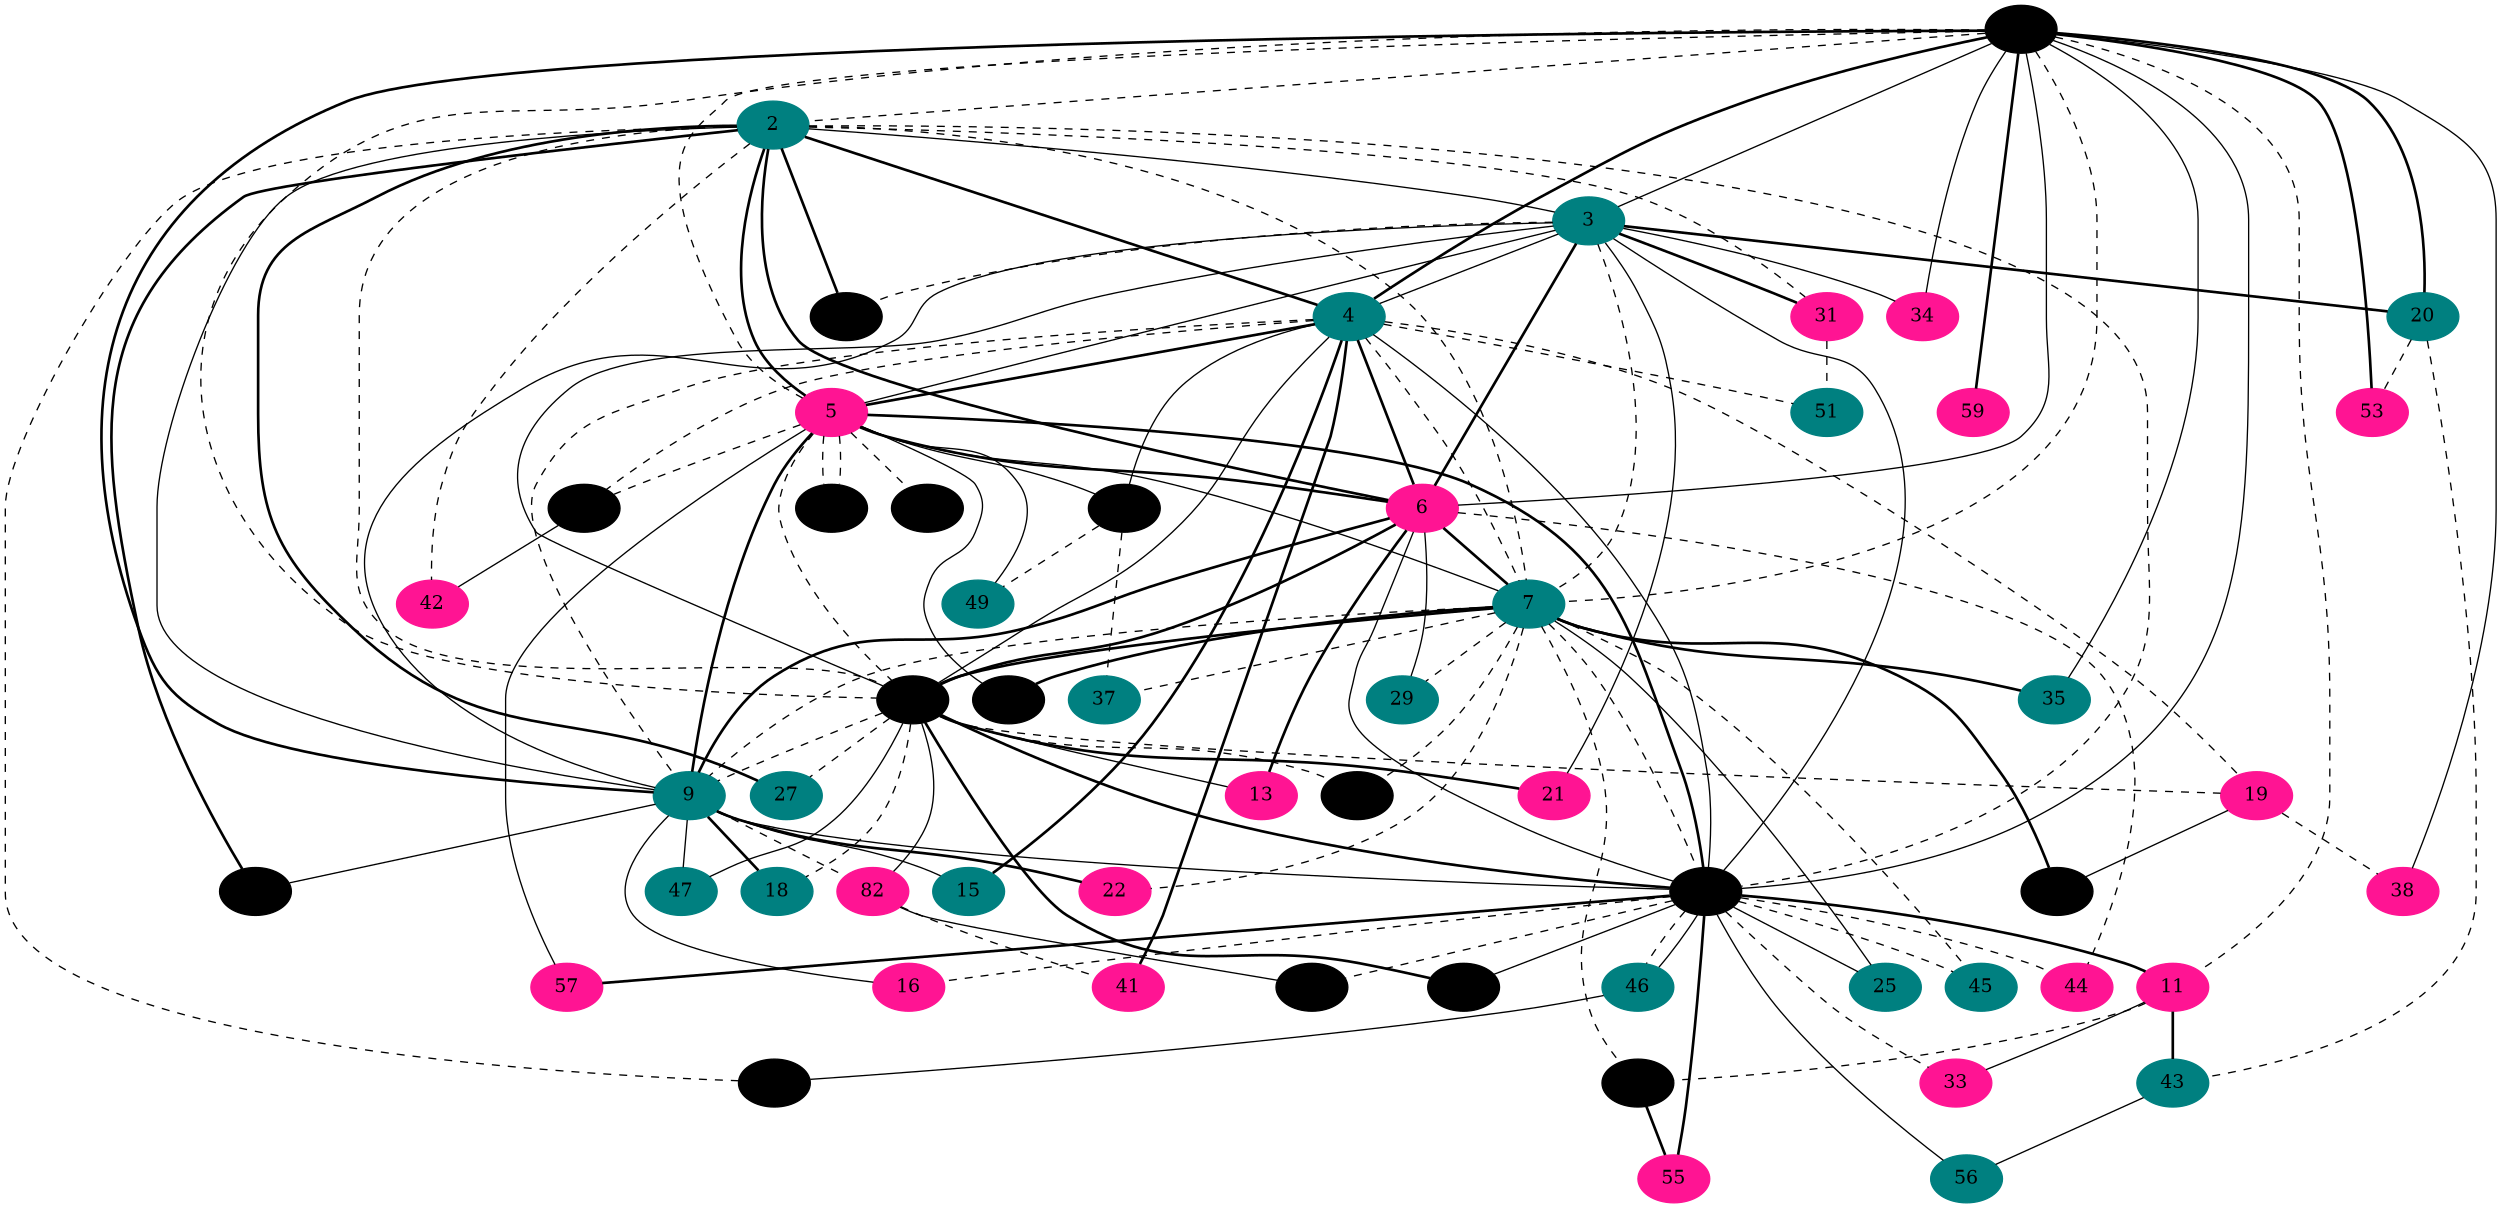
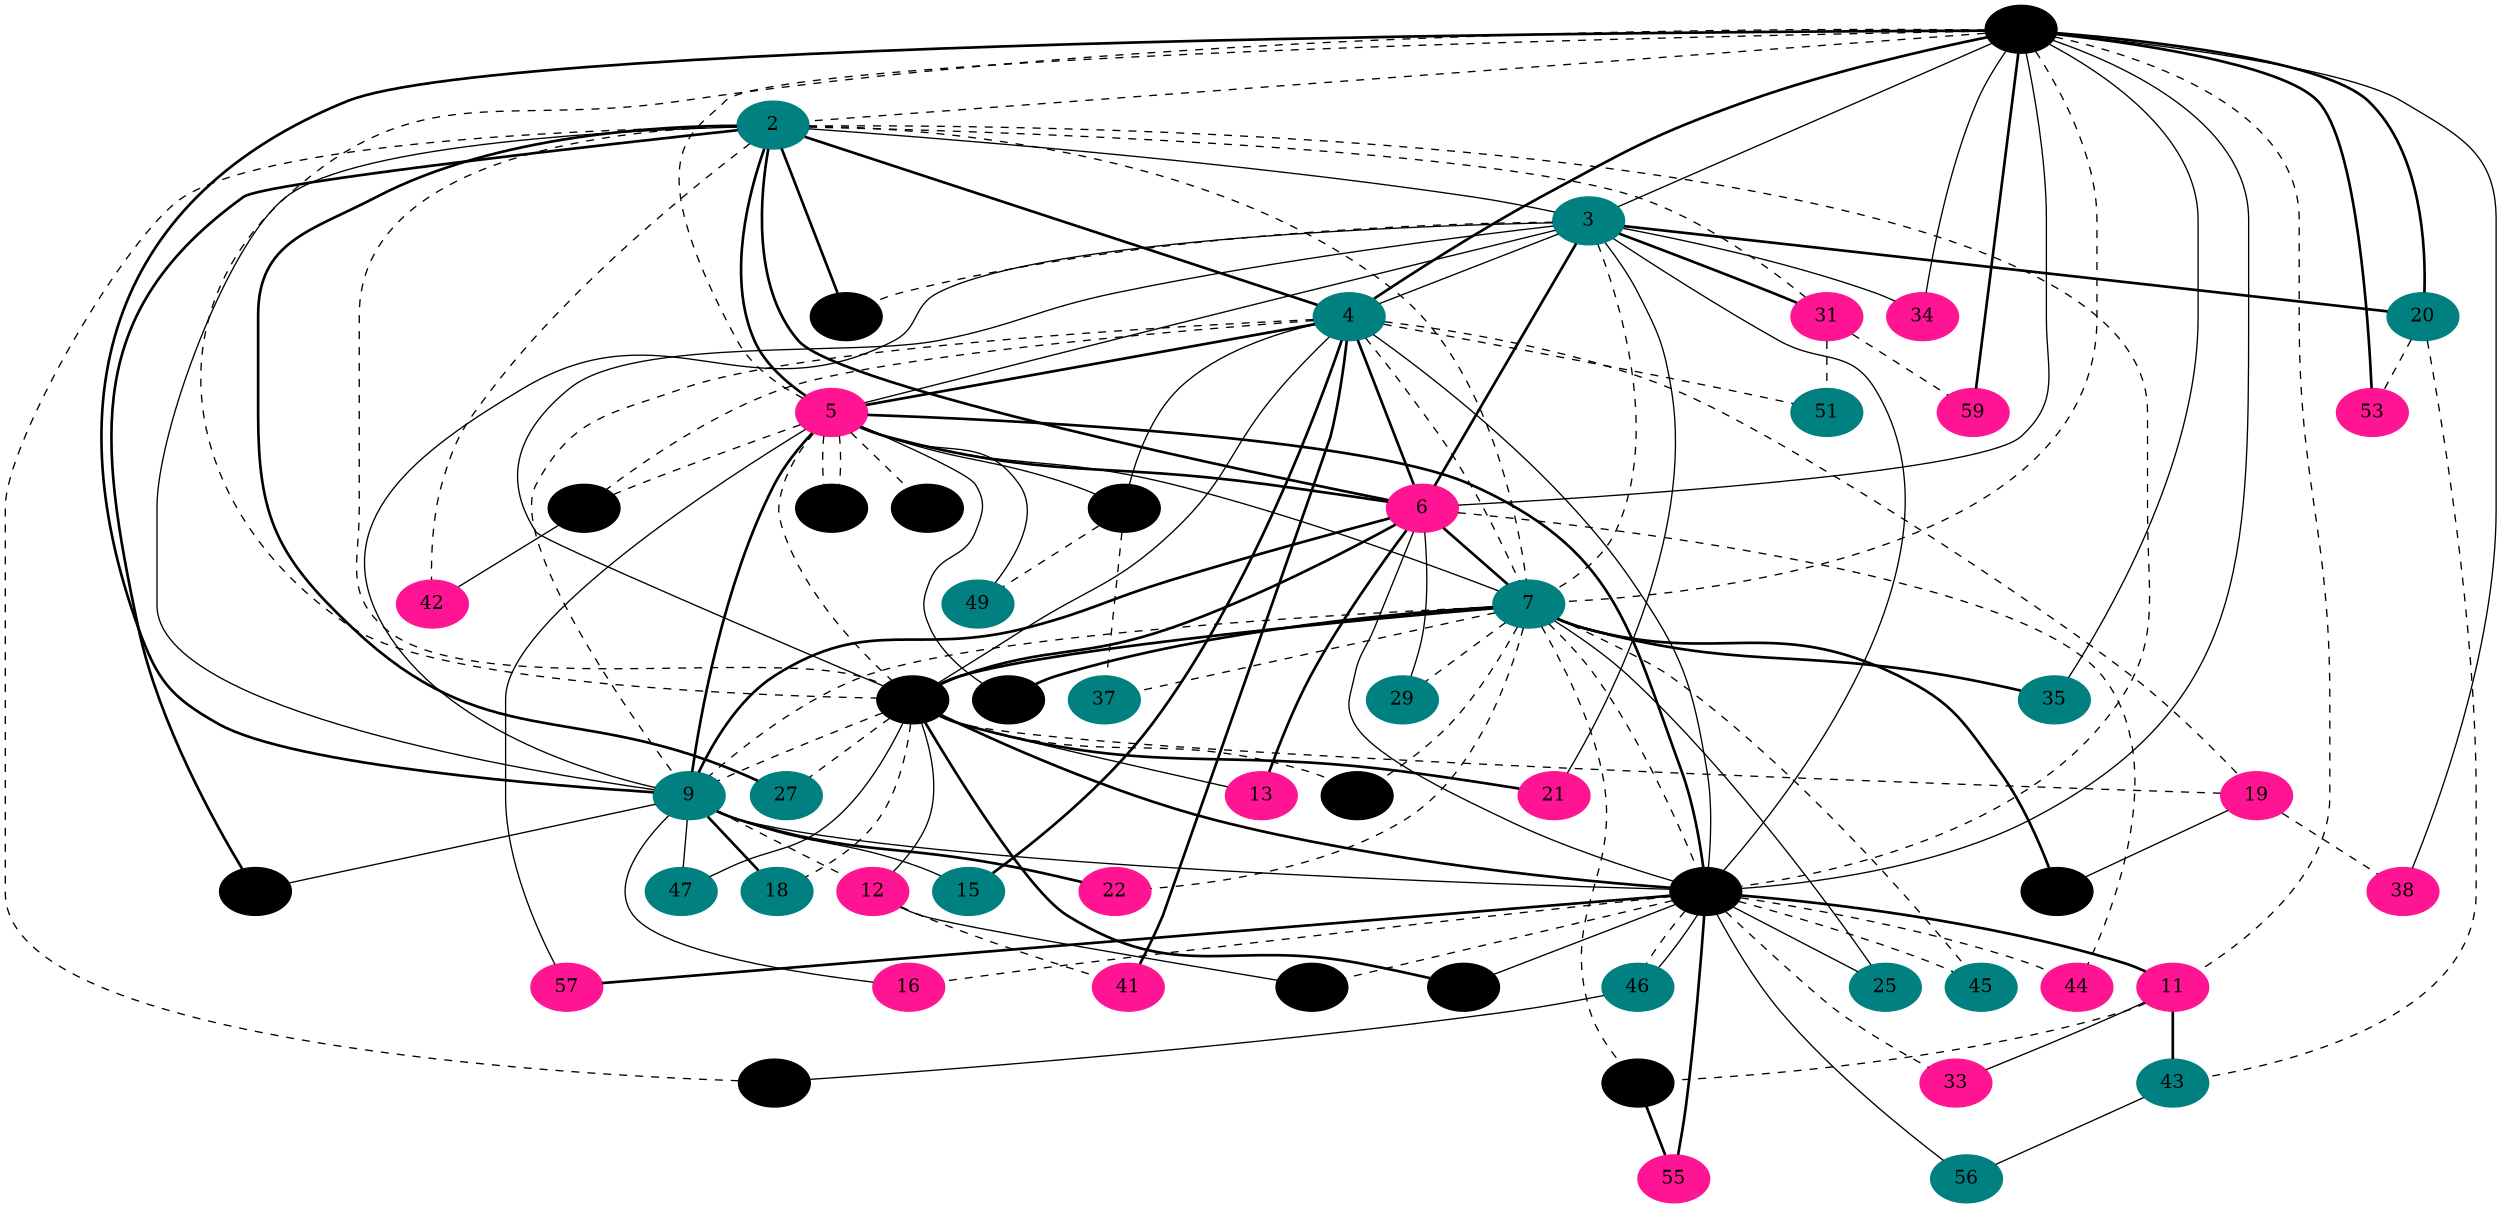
edge "31" -- "59": added
node "82": label "82" -> "12"
